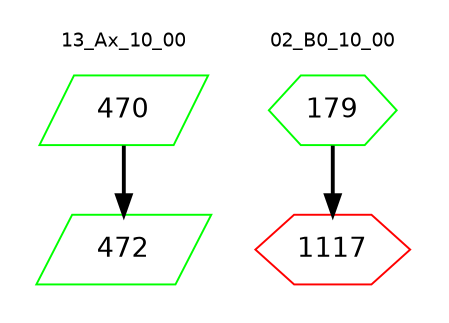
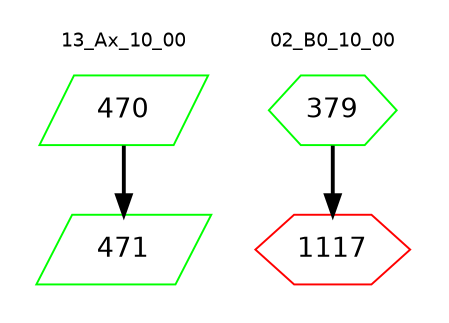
node "179": label "179" -> "379"
node "472": label "472" -> "471"
